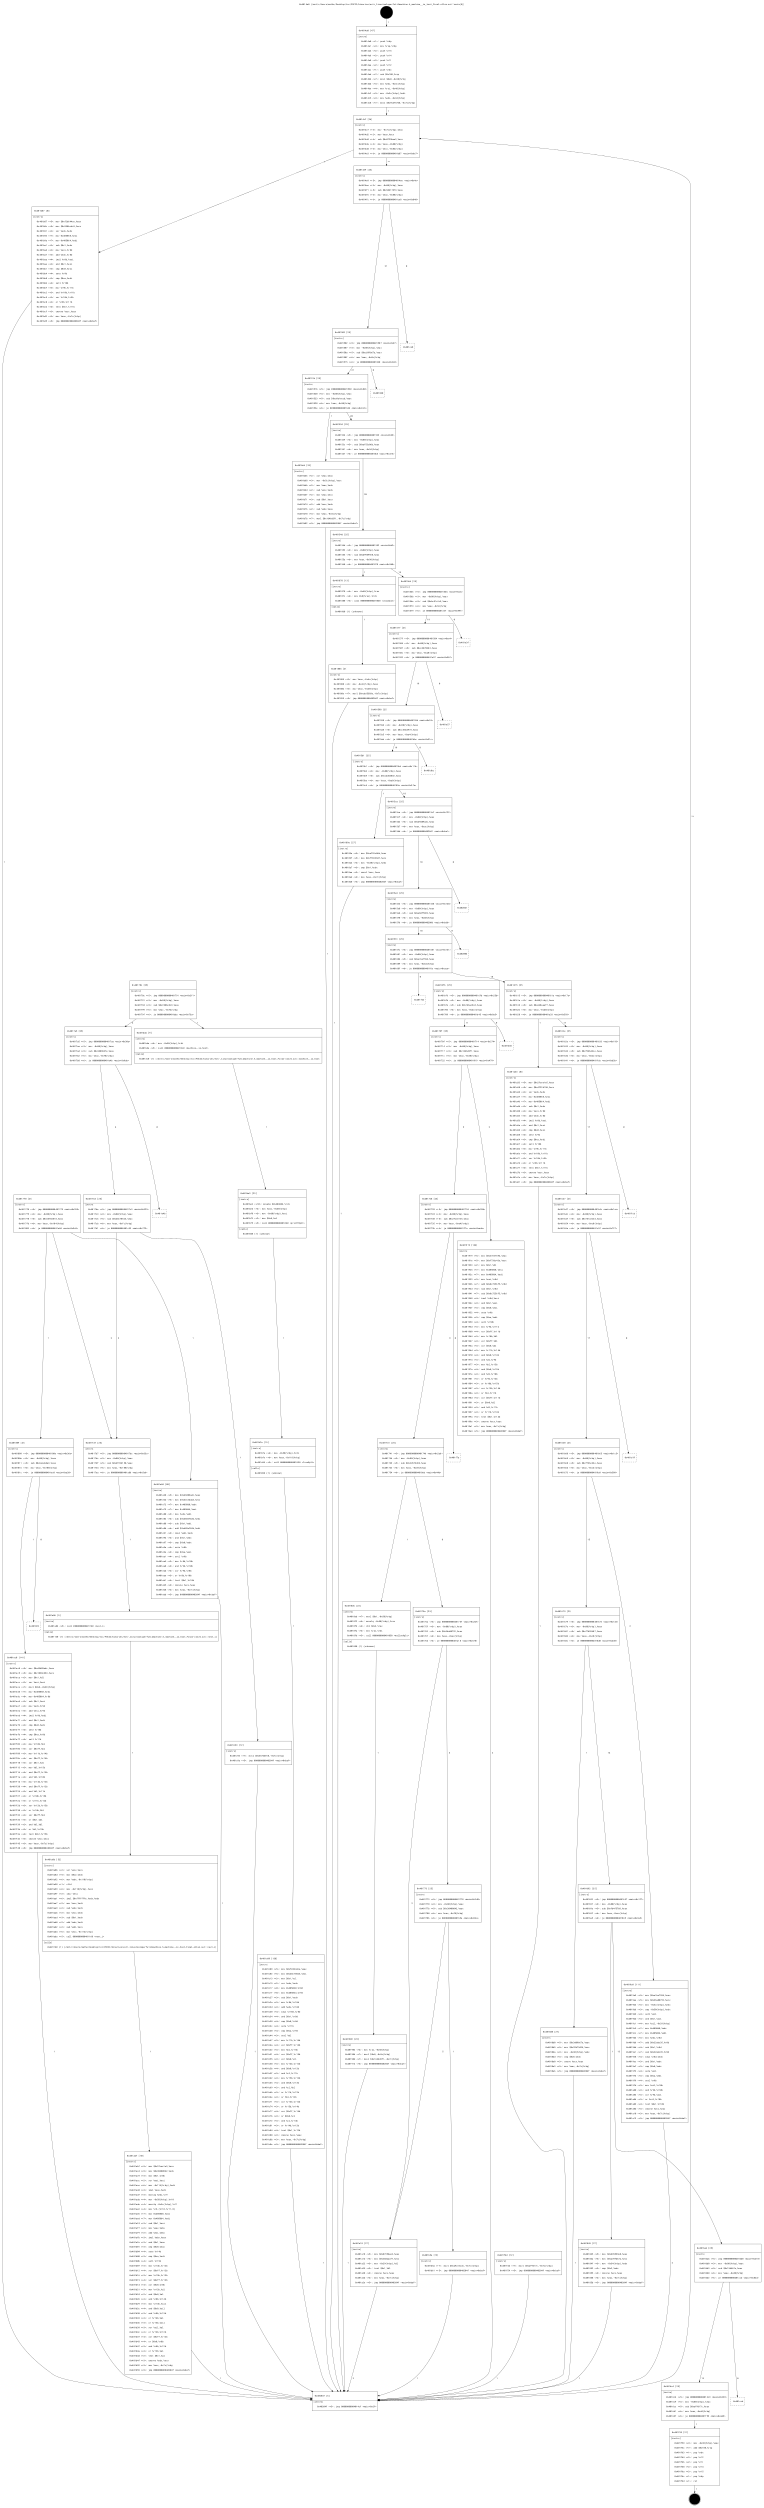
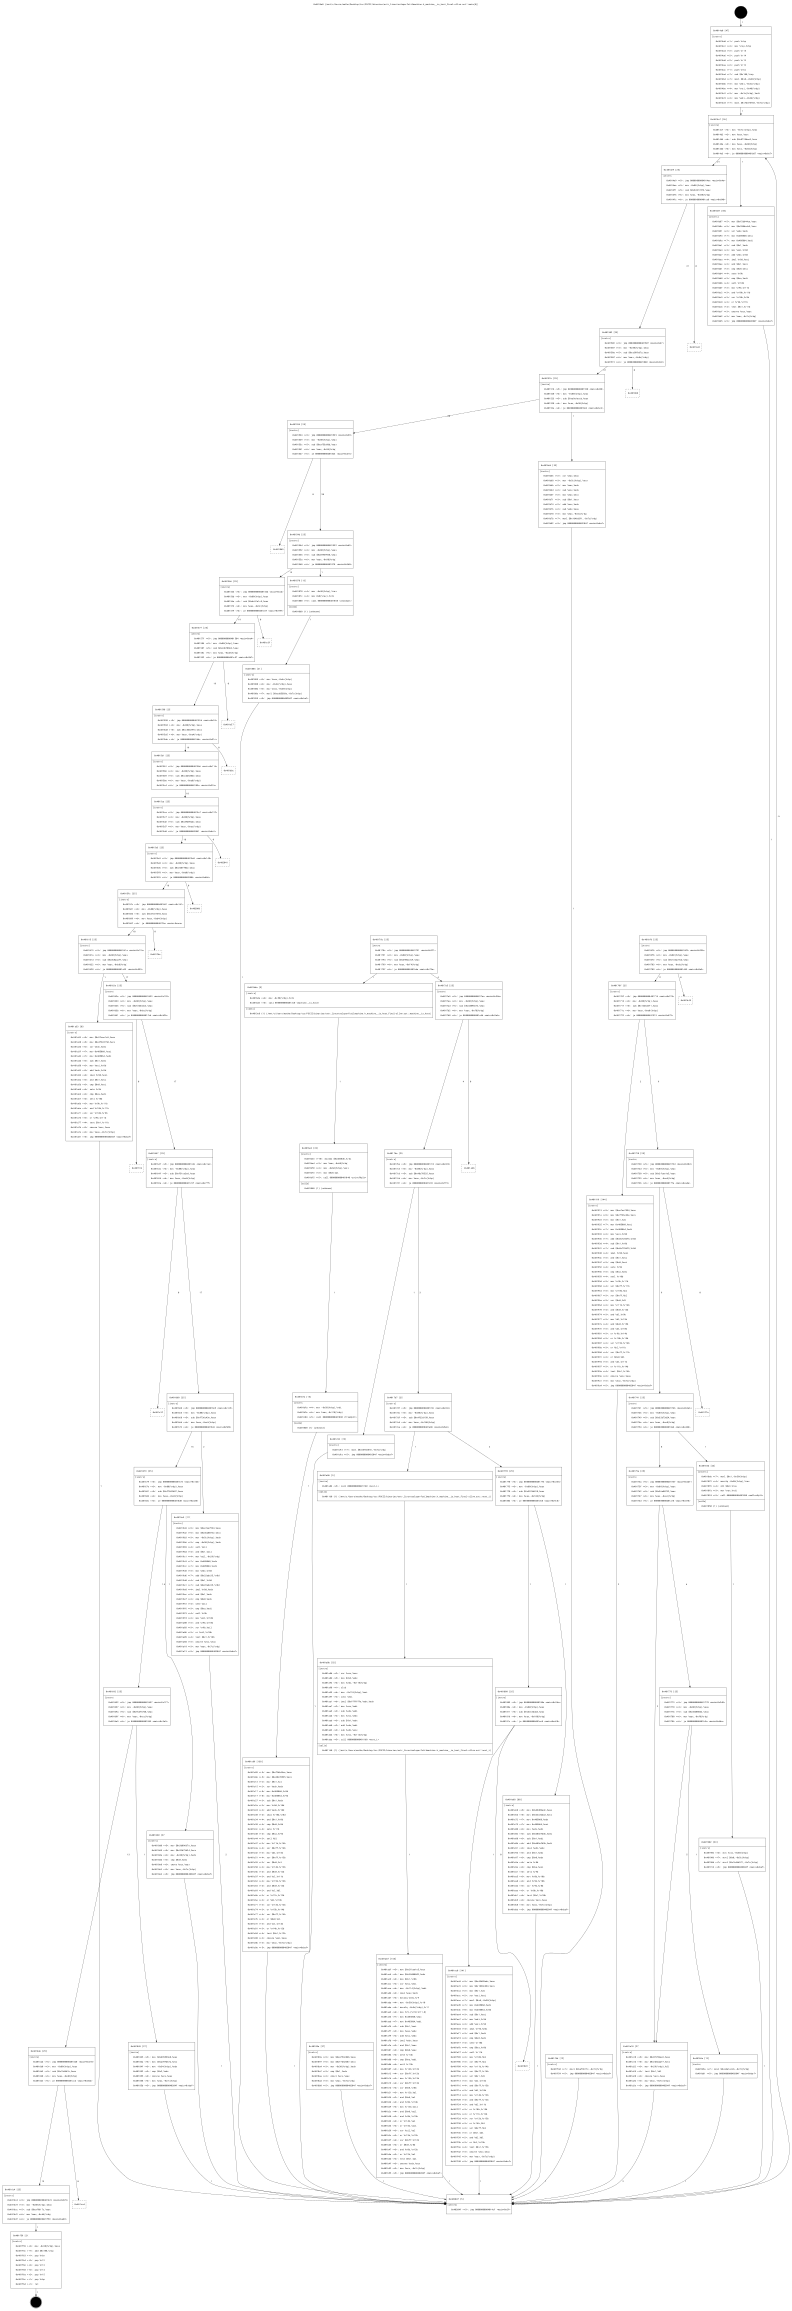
node "0x4018b5": added
edge "0x4015b1 [25]" -> "0x40189a [27]": removed, label "1"
edge "0x4017f0 [25]" -> "0x4017d7 [25]": reversed
